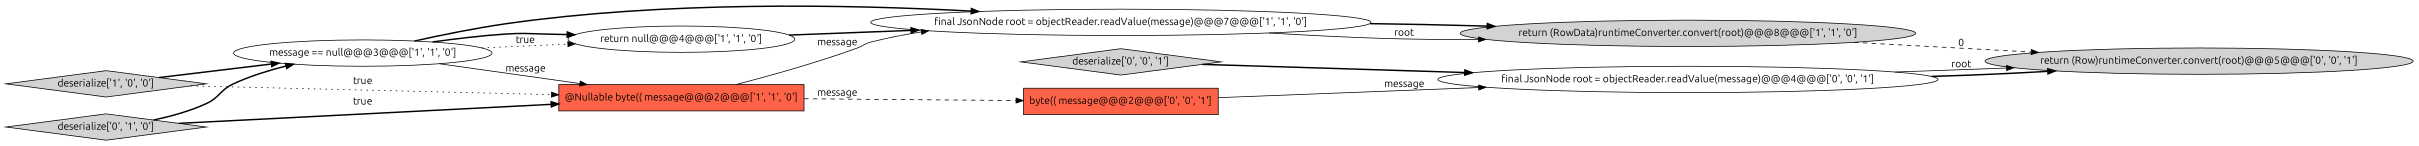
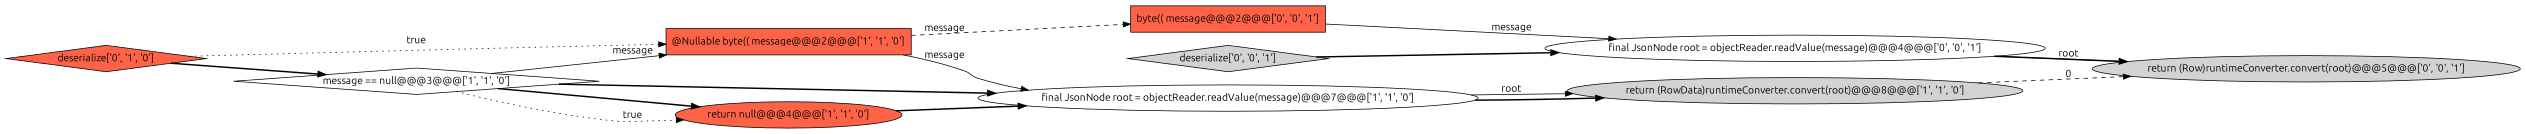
node "return null@@@4@@@['1', '1', '0']": fillcolor white -> tomato
node "message == null@@@3@@@['1', '1', '0']": shape ellipse -> diamond
node "deserialize['1', '0', '0']": removed
edge "deserialize['0', '1', '0']" -> "@Nullable byte(( message@@@2@@@['1', '1', '0']": style bold -> dotted
node "deserialize['0', '1', '0']": fillcolor lightgray -> tomato
